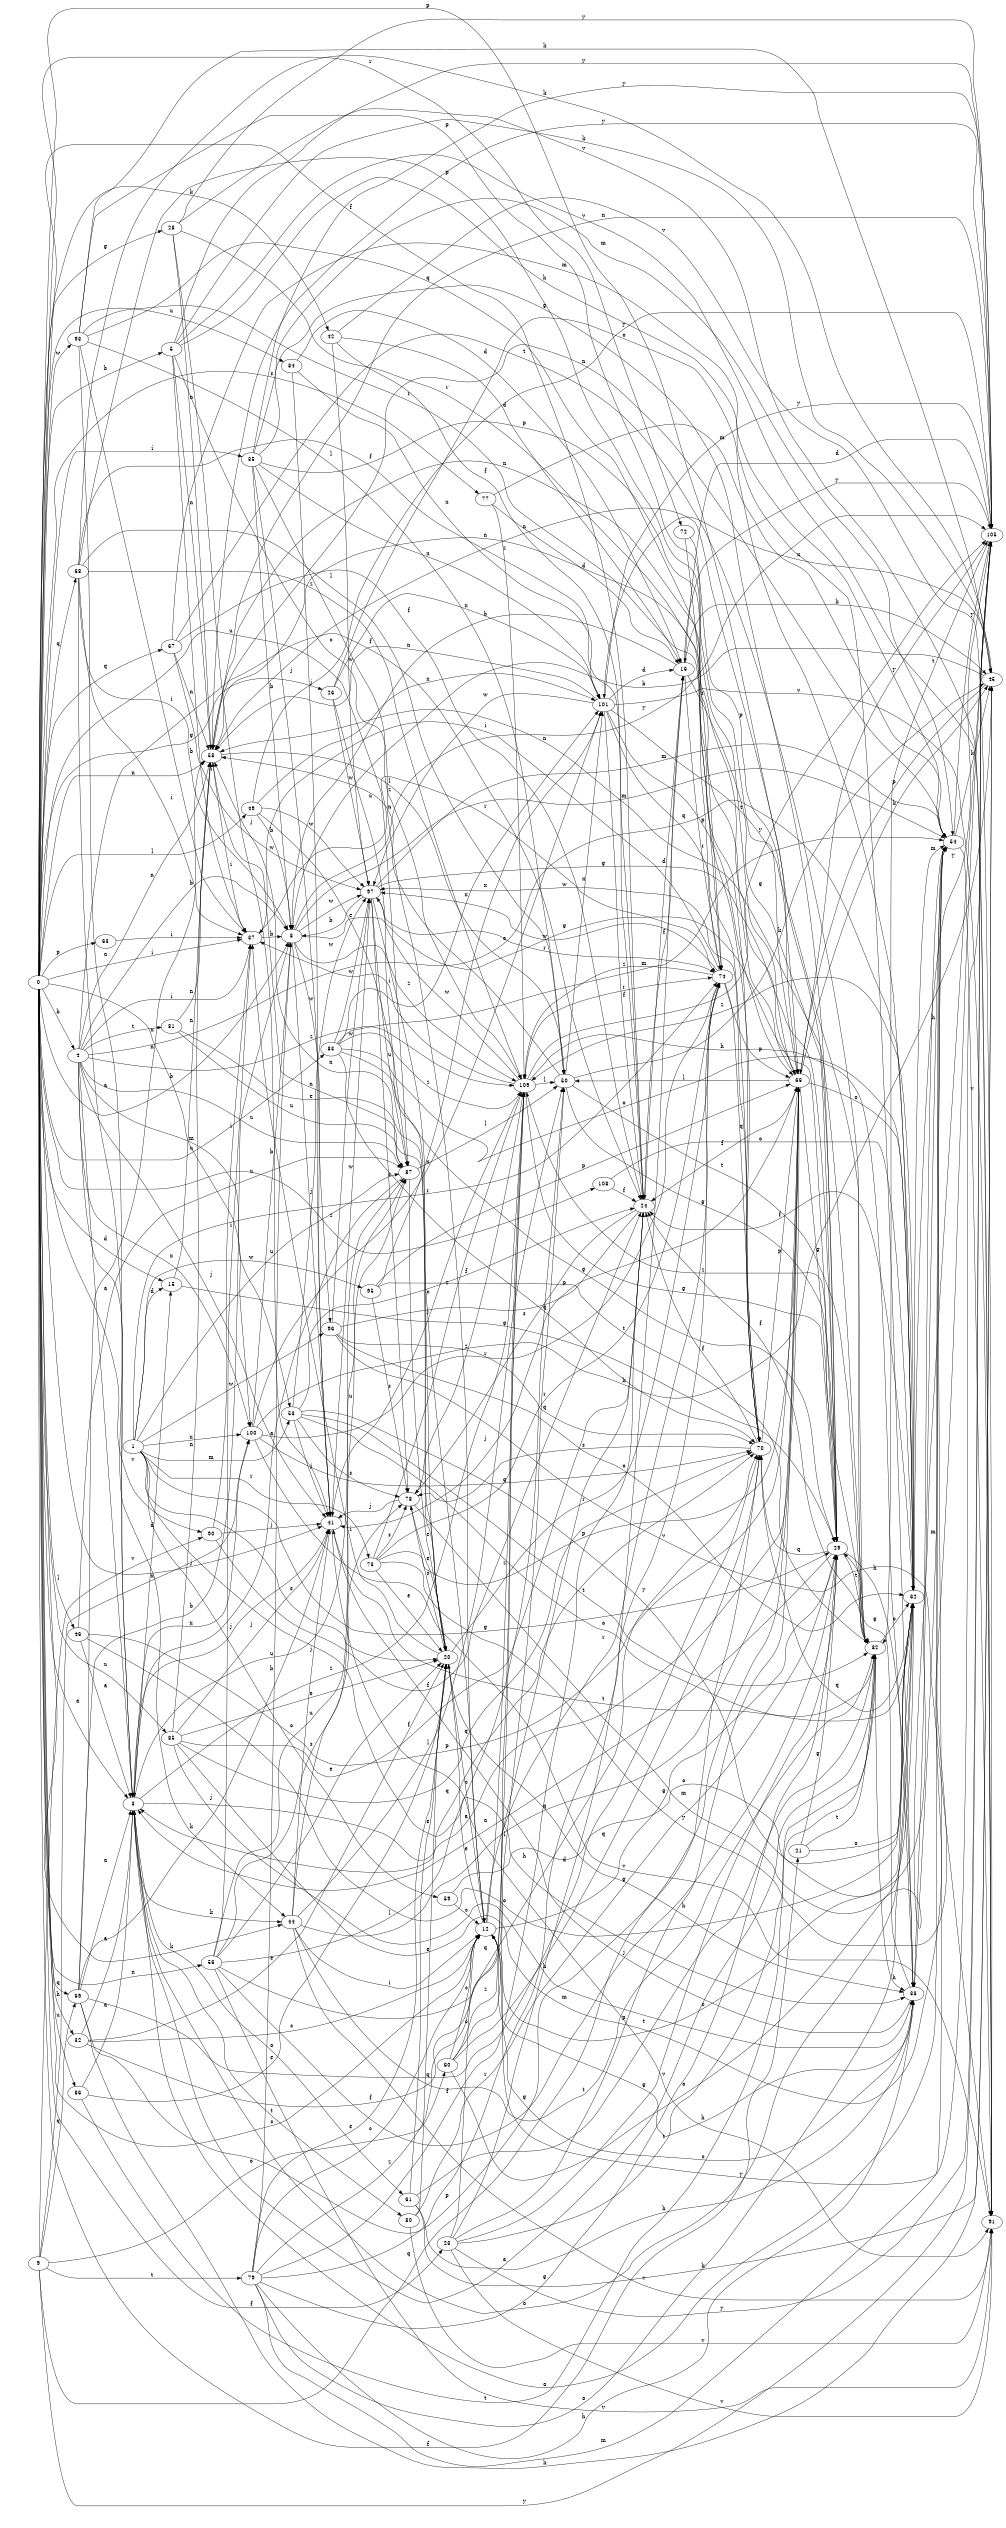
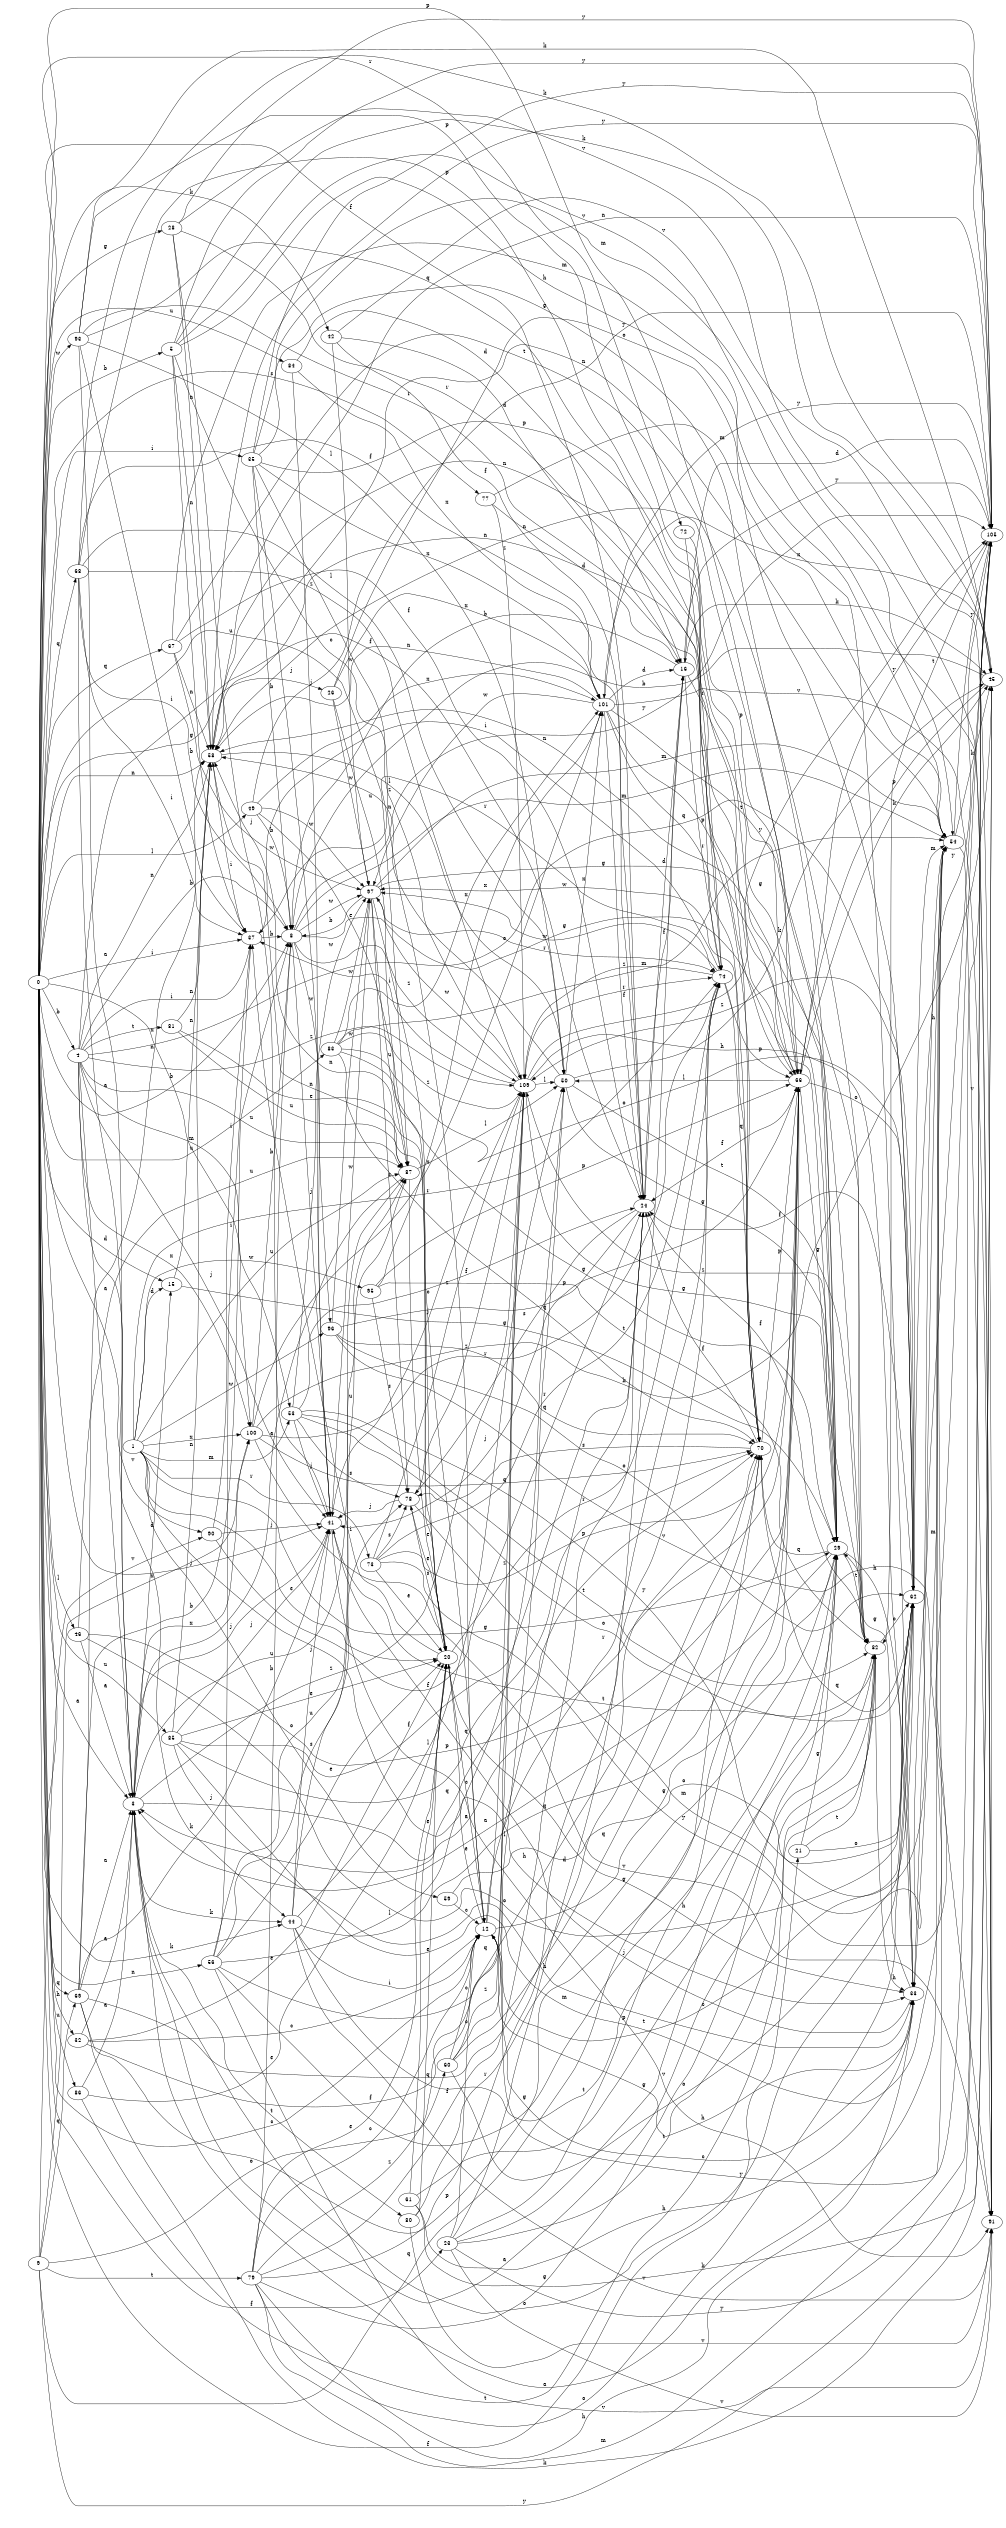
node "63": removed
node "108": removed
edge "3" -> "61": removed, label "o"
